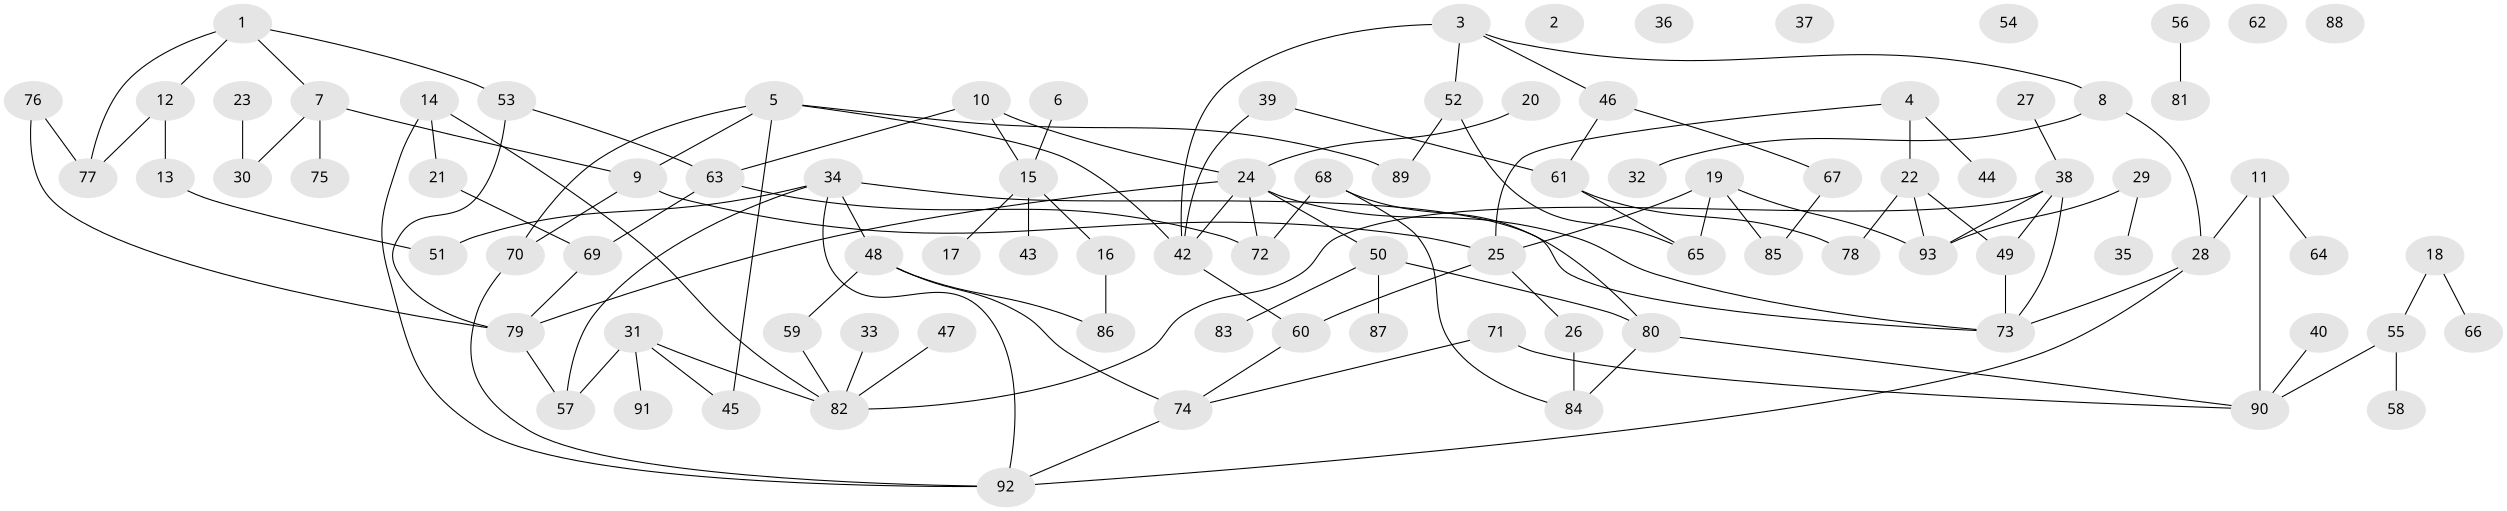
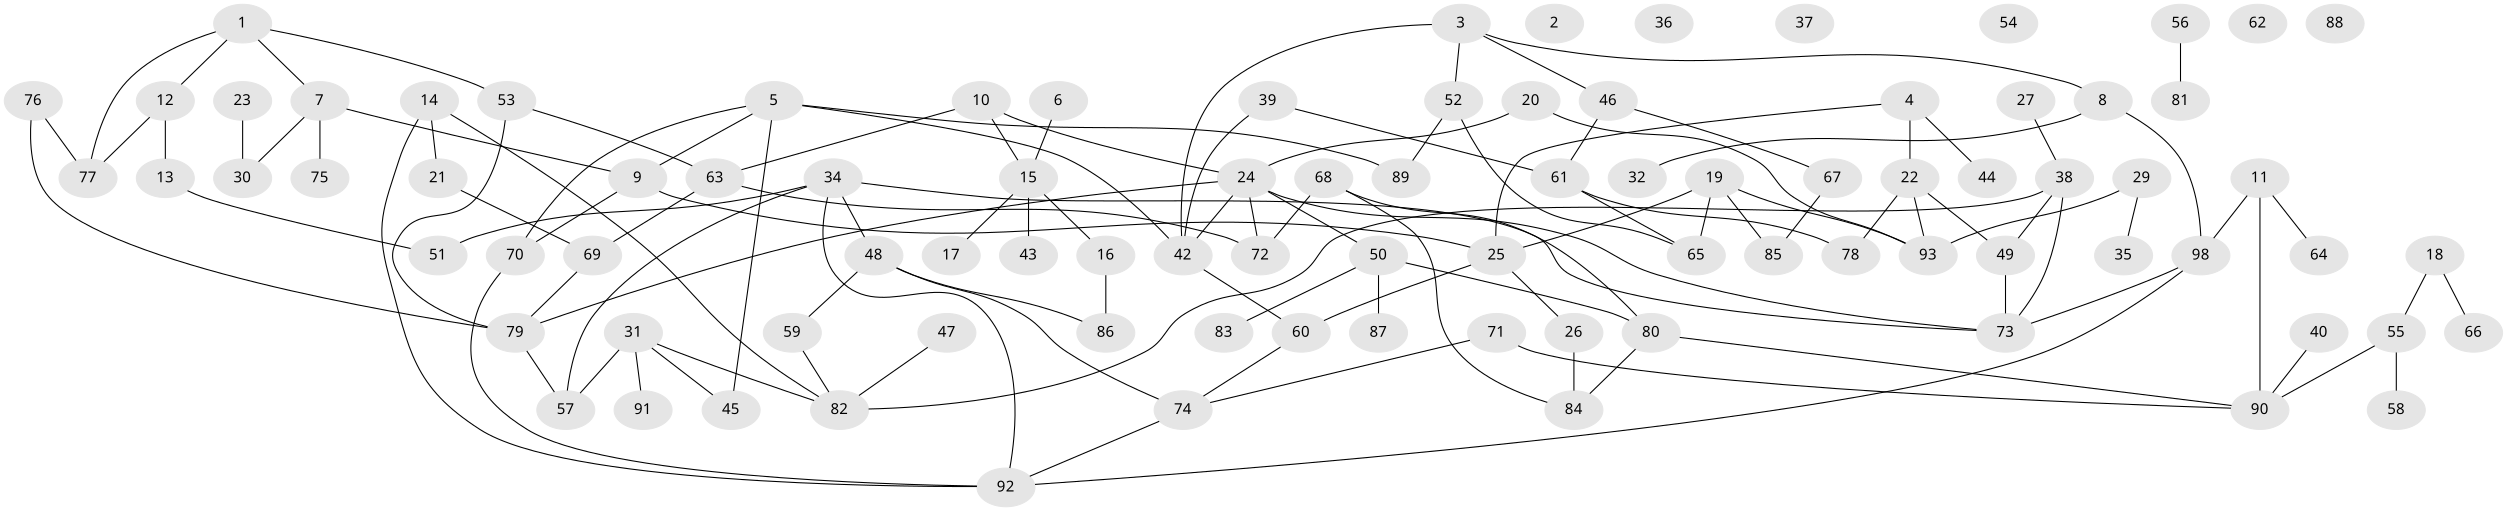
edge "38" -- "93": now "20" -- "93"
node "28": label "28" -> "98"
node "33": removed
